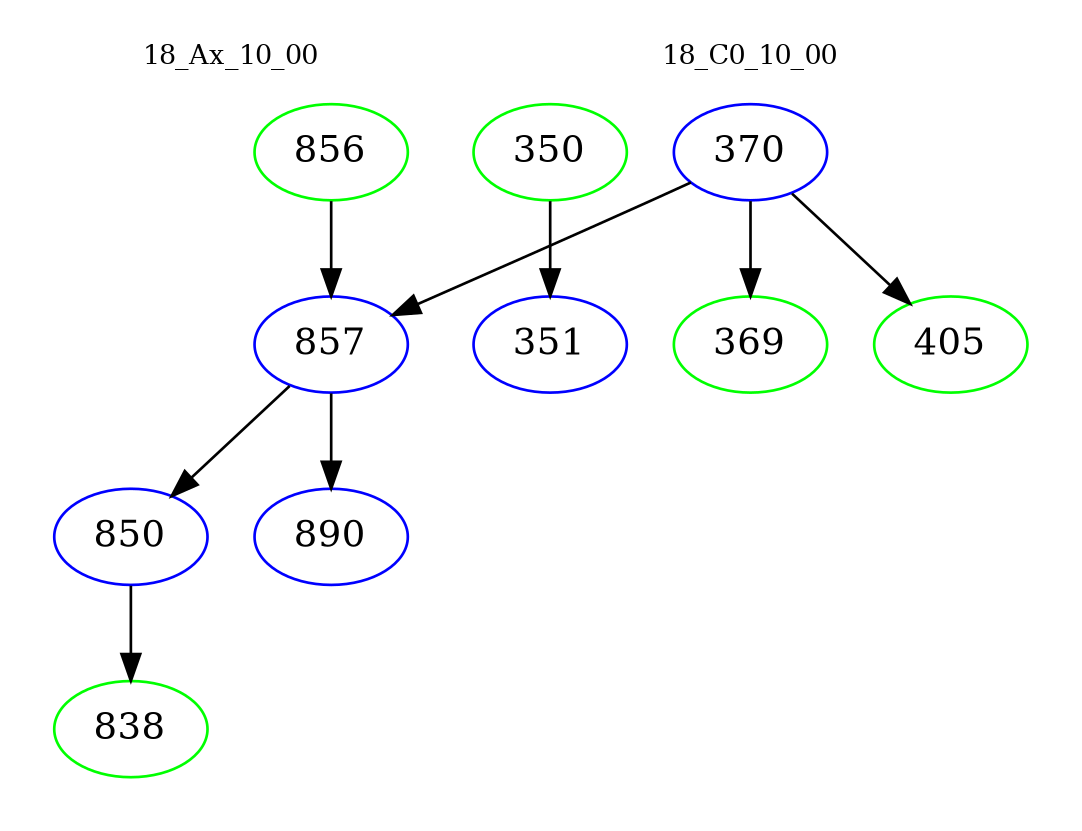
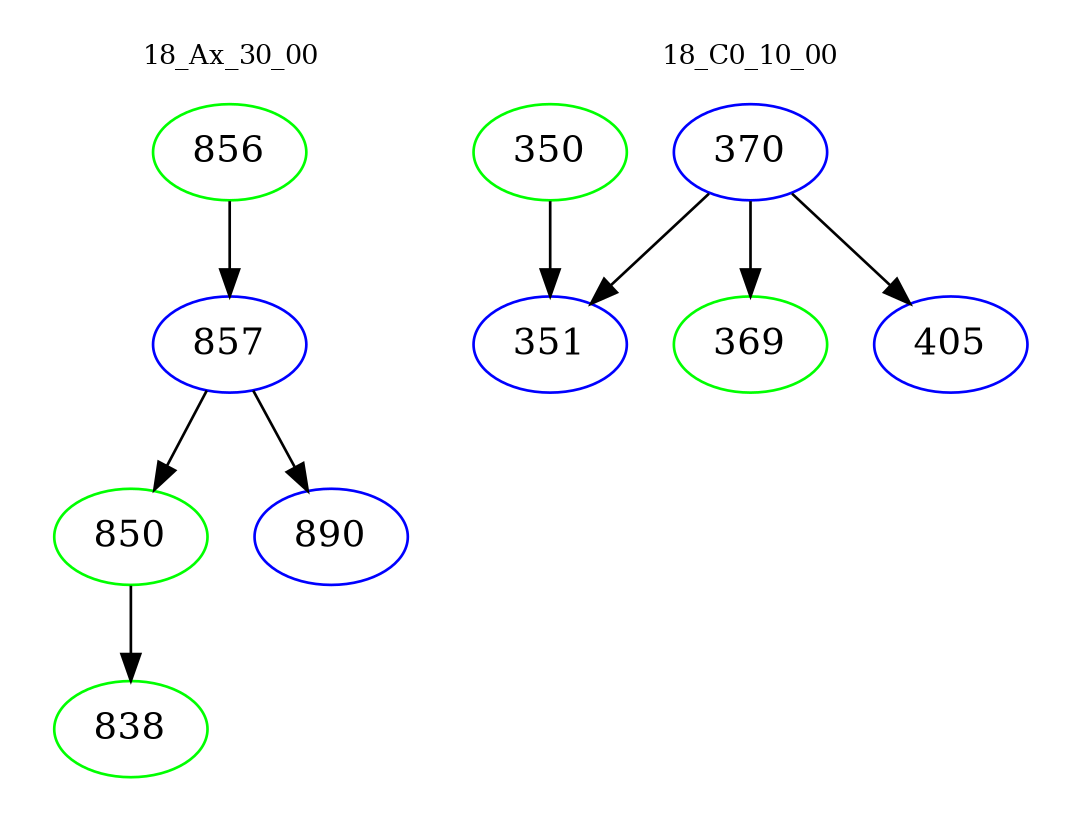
cluster "18_Ax_10_00": label "18_Ax_10_00" -> "18_Ax_30_00"
edge "370" -> "857": now "370" -> "351"
node "405": color green -> blue
node "850": color blue -> green
